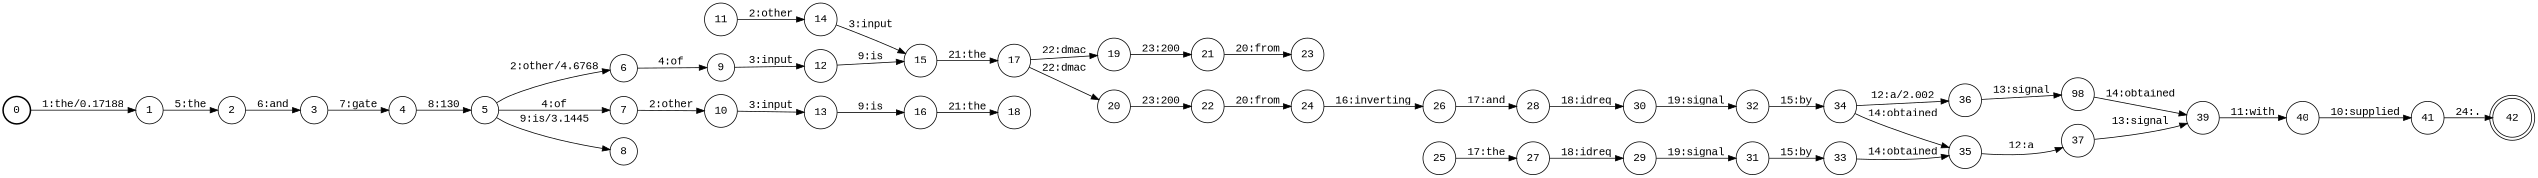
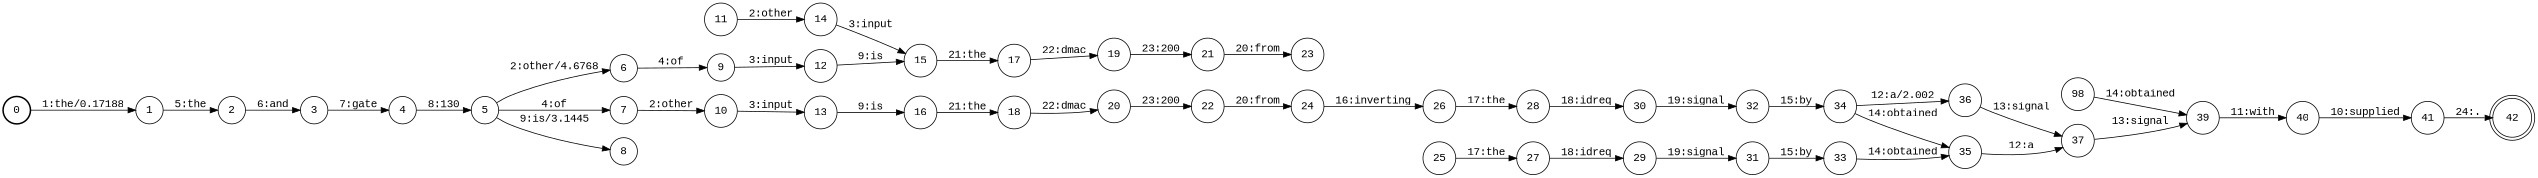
edge "17" -> "20": now "18" -> "20"
edge "36" -> "98": now "36" -> "37"
edge "26" -> "28": label "17:and" -> "17:the"
